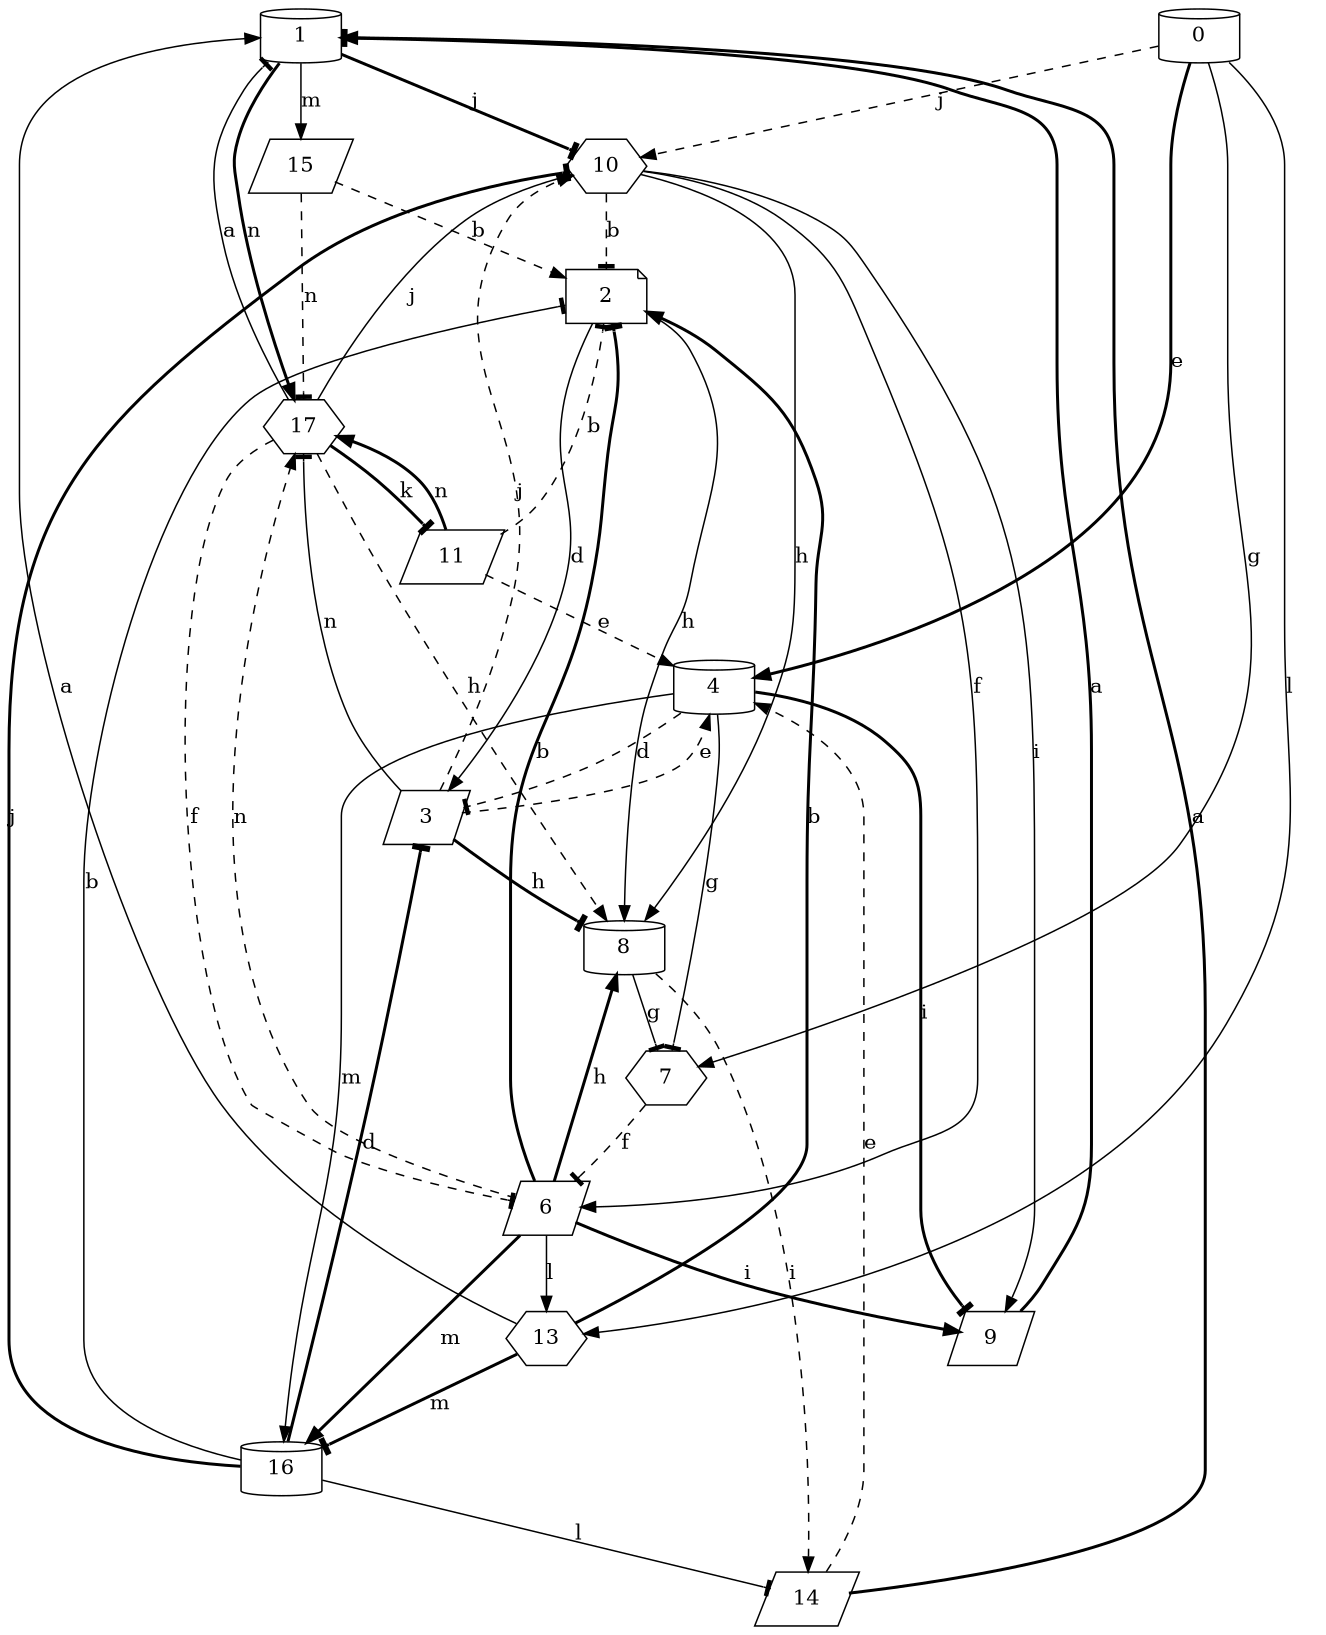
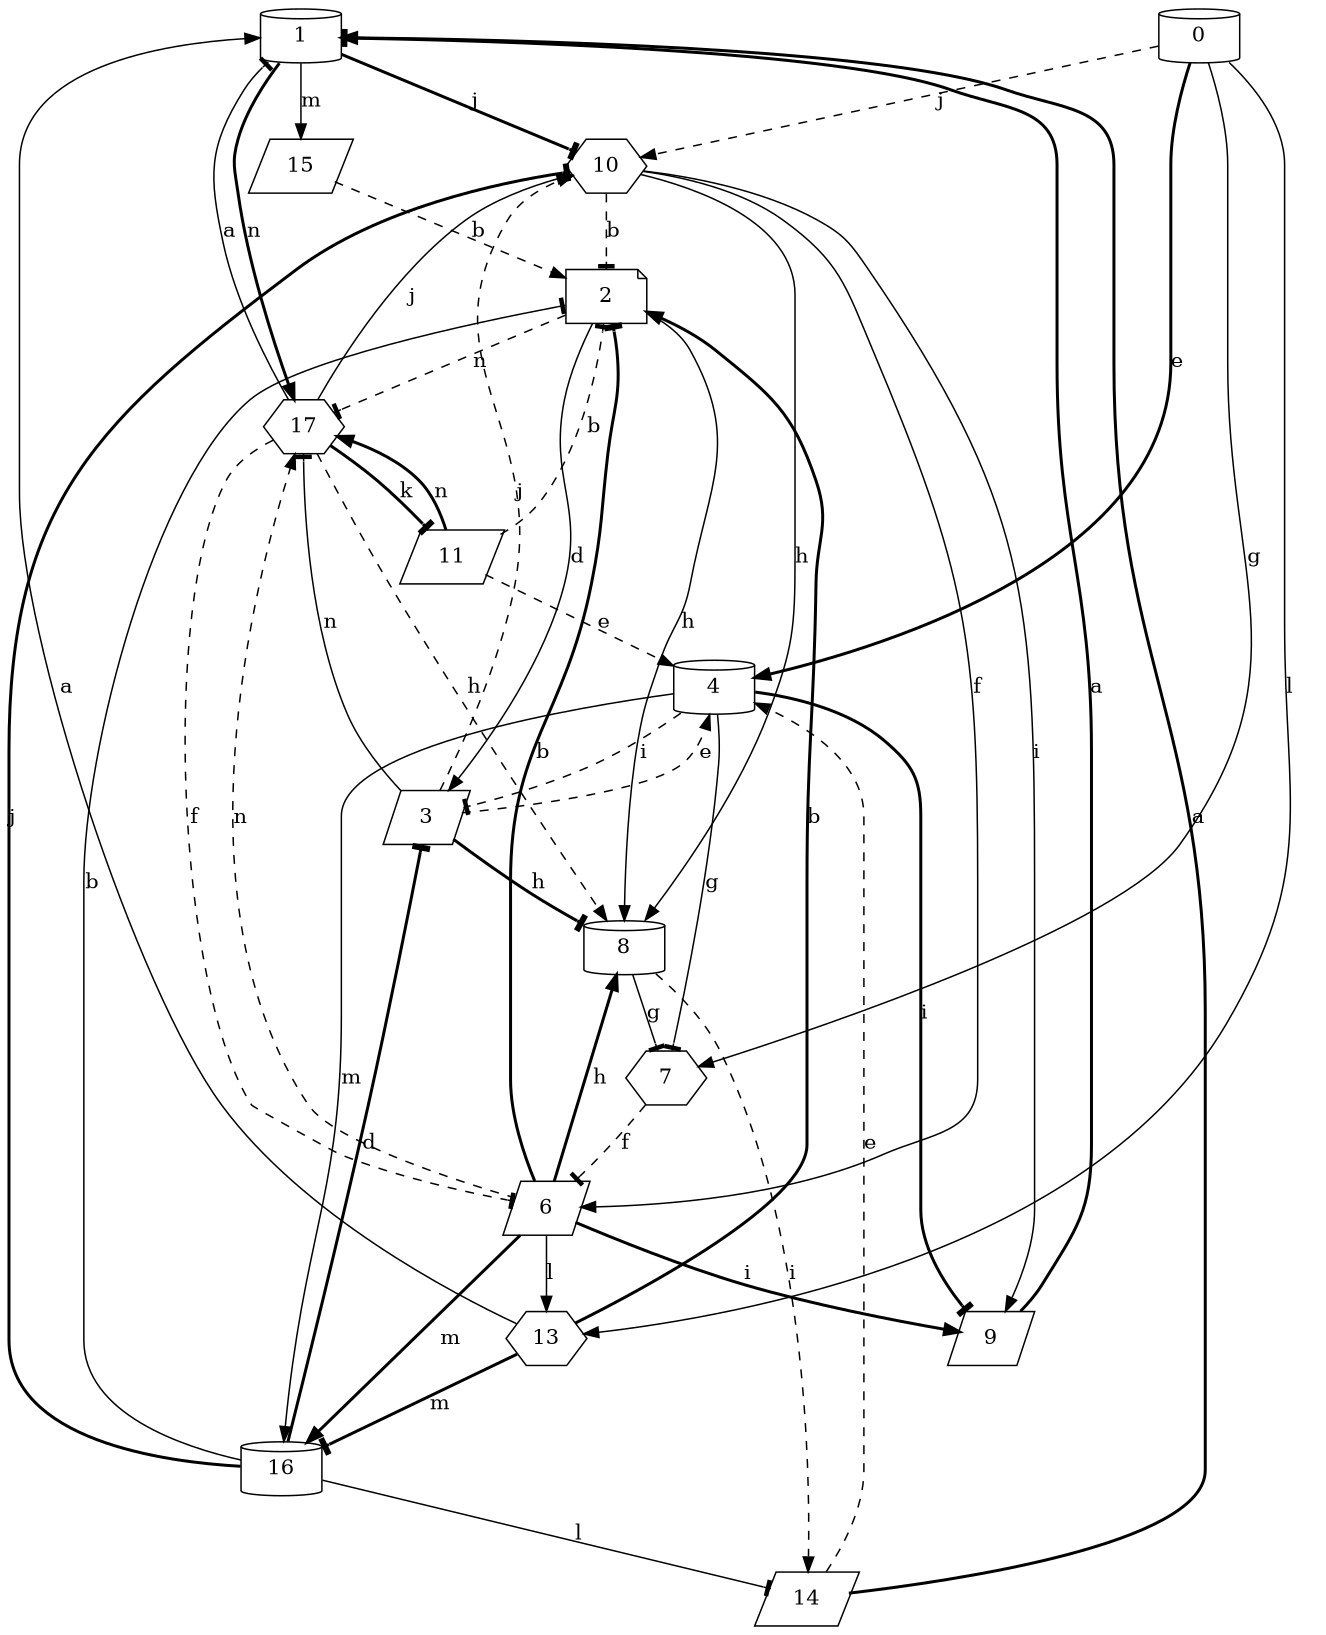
edge "15" -> "17": now "2" -> "17"
edge "4" -> "3": label "d" -> "i"
